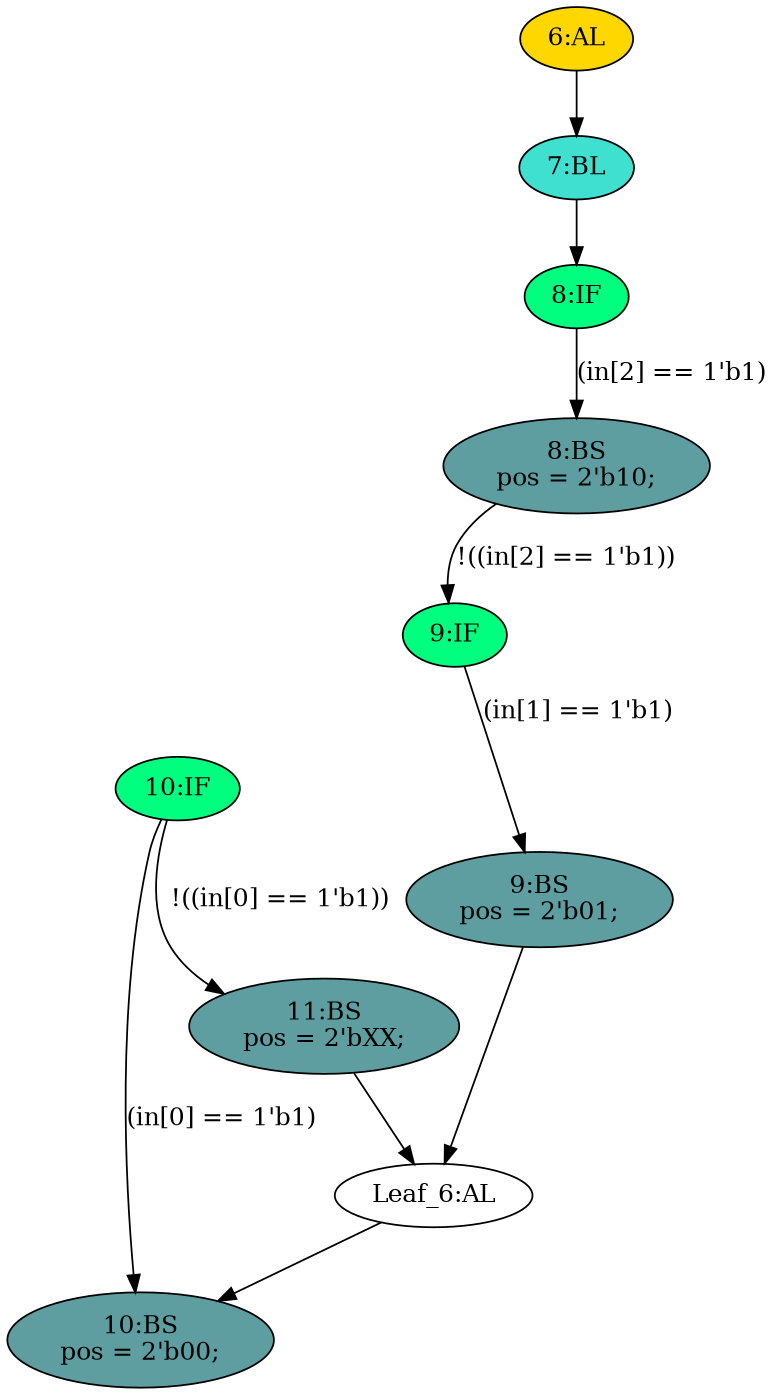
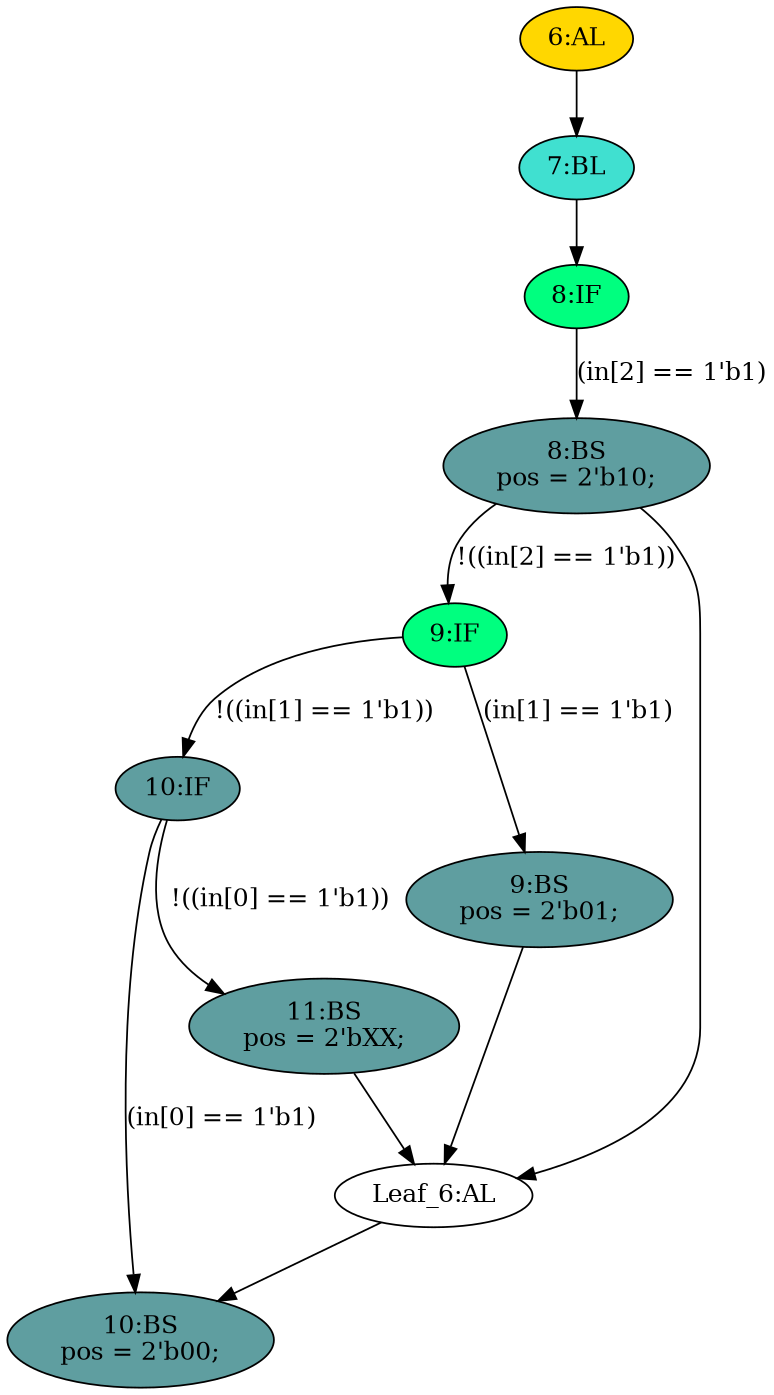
edge "9:IF" -> "10:IF": added, label "!((in[1] == 1'b1))"
node "10:IF": fillcolor springgreen -> cadetblue
edge "8:BS pos = 2'b10;" -> "Leaf_6:AL": added
